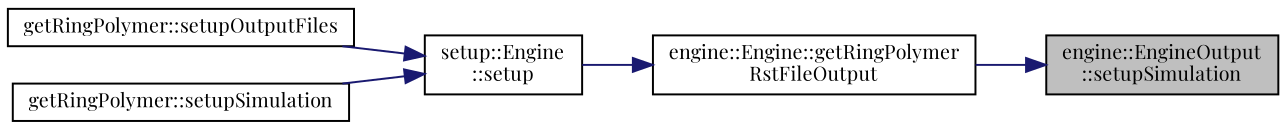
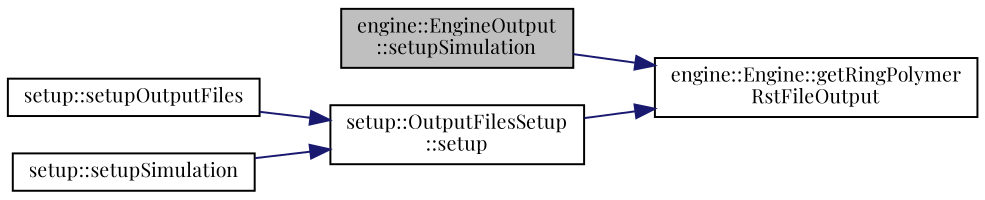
node "getRingPolymer::setupOutputFiles": label "getRingPolymer::setupOutputFiles" -> "setup::setupOutputFiles"
node "setup::Engine ::setup": label "setup::Engine ::setup" -> "setup::OutputFilesSetup ::setup"
edge "engine::Engine::getRingPolymer RstFileOutput" -> "engine::EngineOutput ::setupSimulation": reversed
node "getRingPolymer::setupSimulation": label "getRingPolymer::setupSimulation" -> "setup::setupSimulation"
